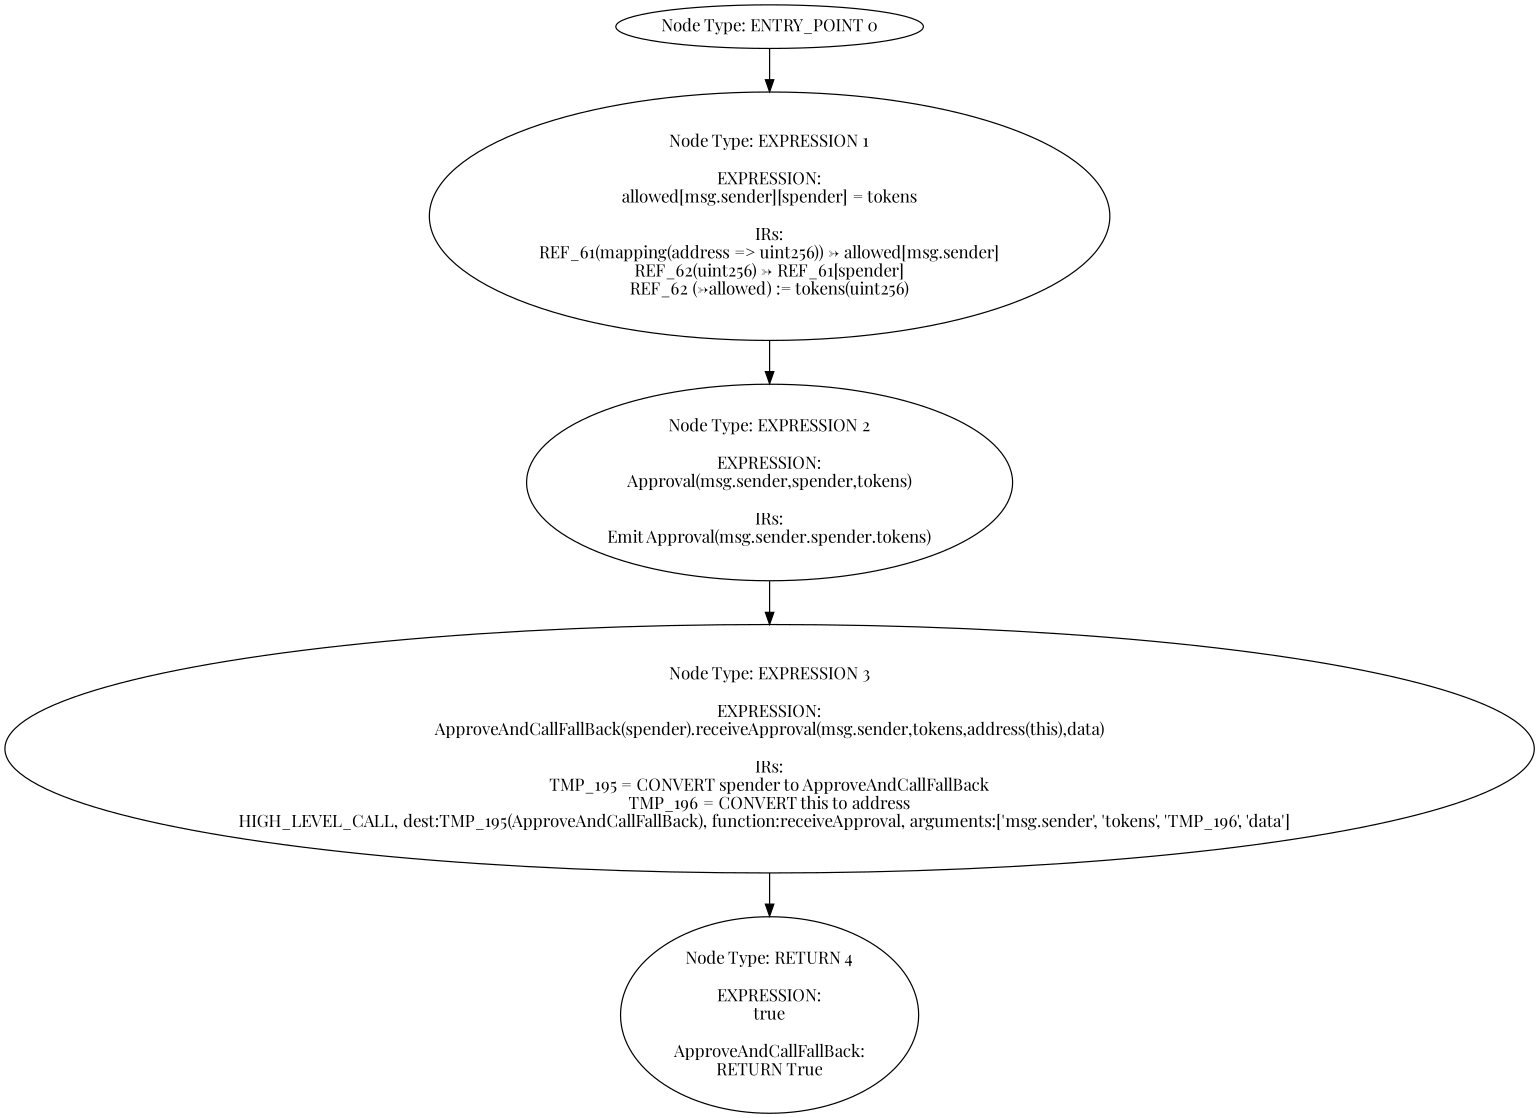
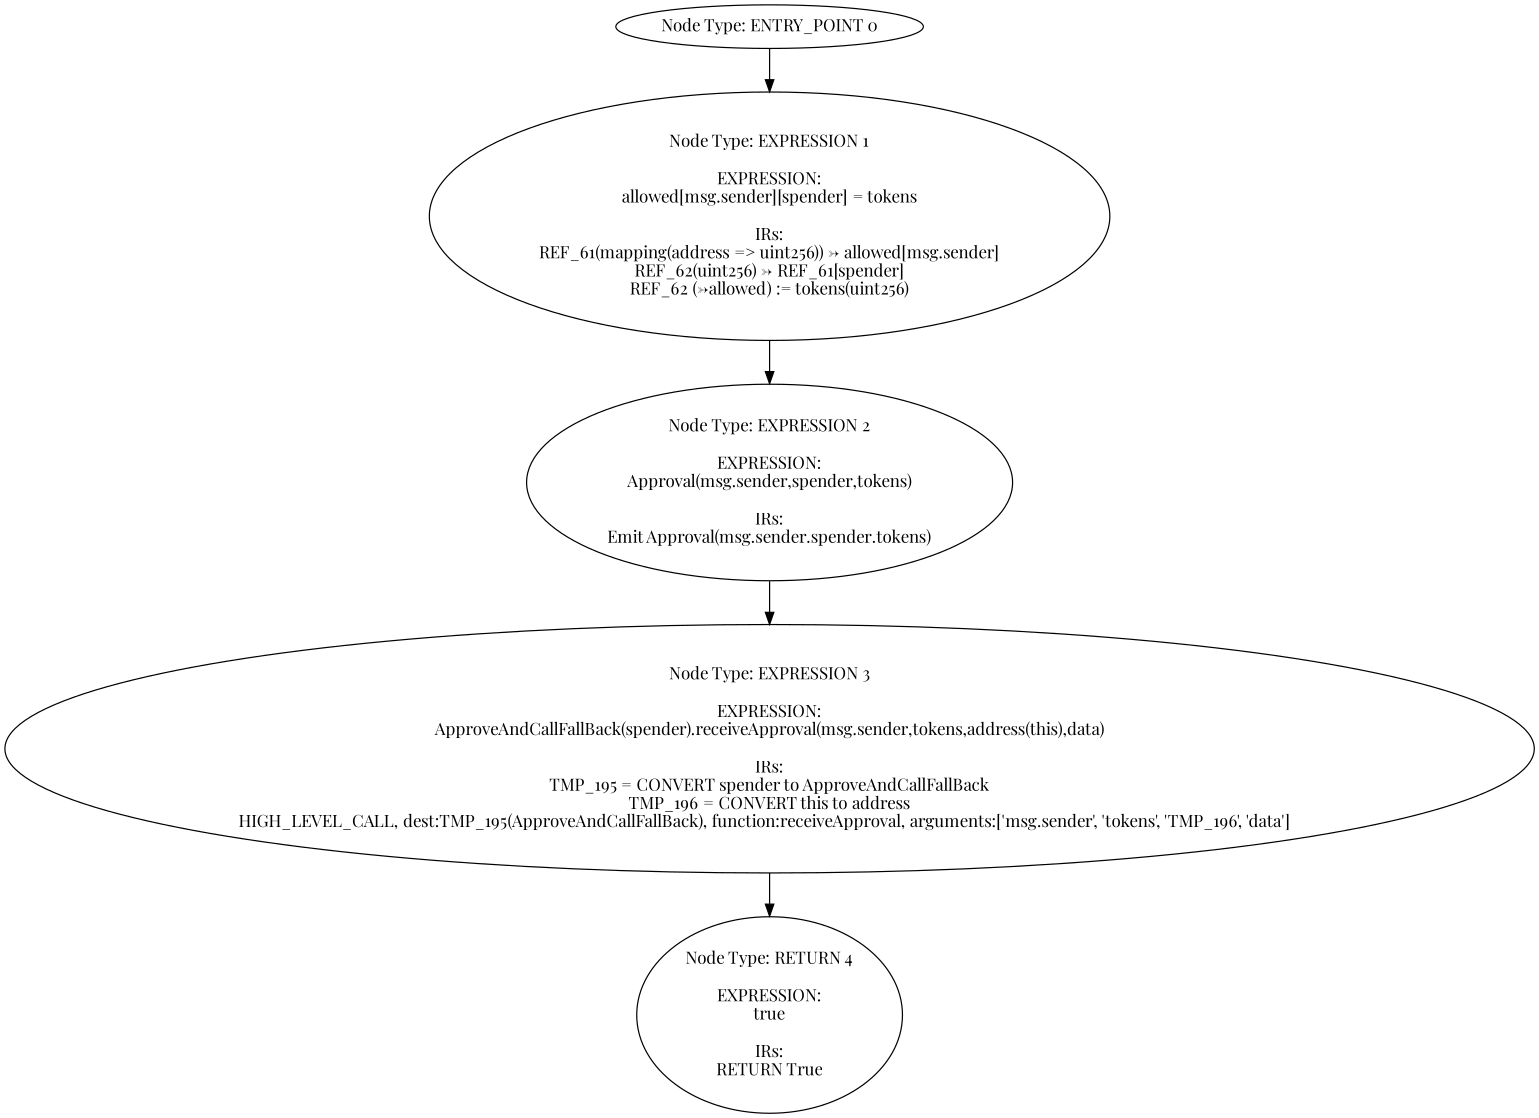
node "Node Type: RETURN 4 EXPRESSION: true ApproveAndCallFallBack: RETURN True": label "Node Type: RETURN 4 EXPRESSION: true ApproveAndCallFallBack: RETURN True" -> "Node Type: RETURN 4 EXPRESSION: true IRs: RETURN True"
